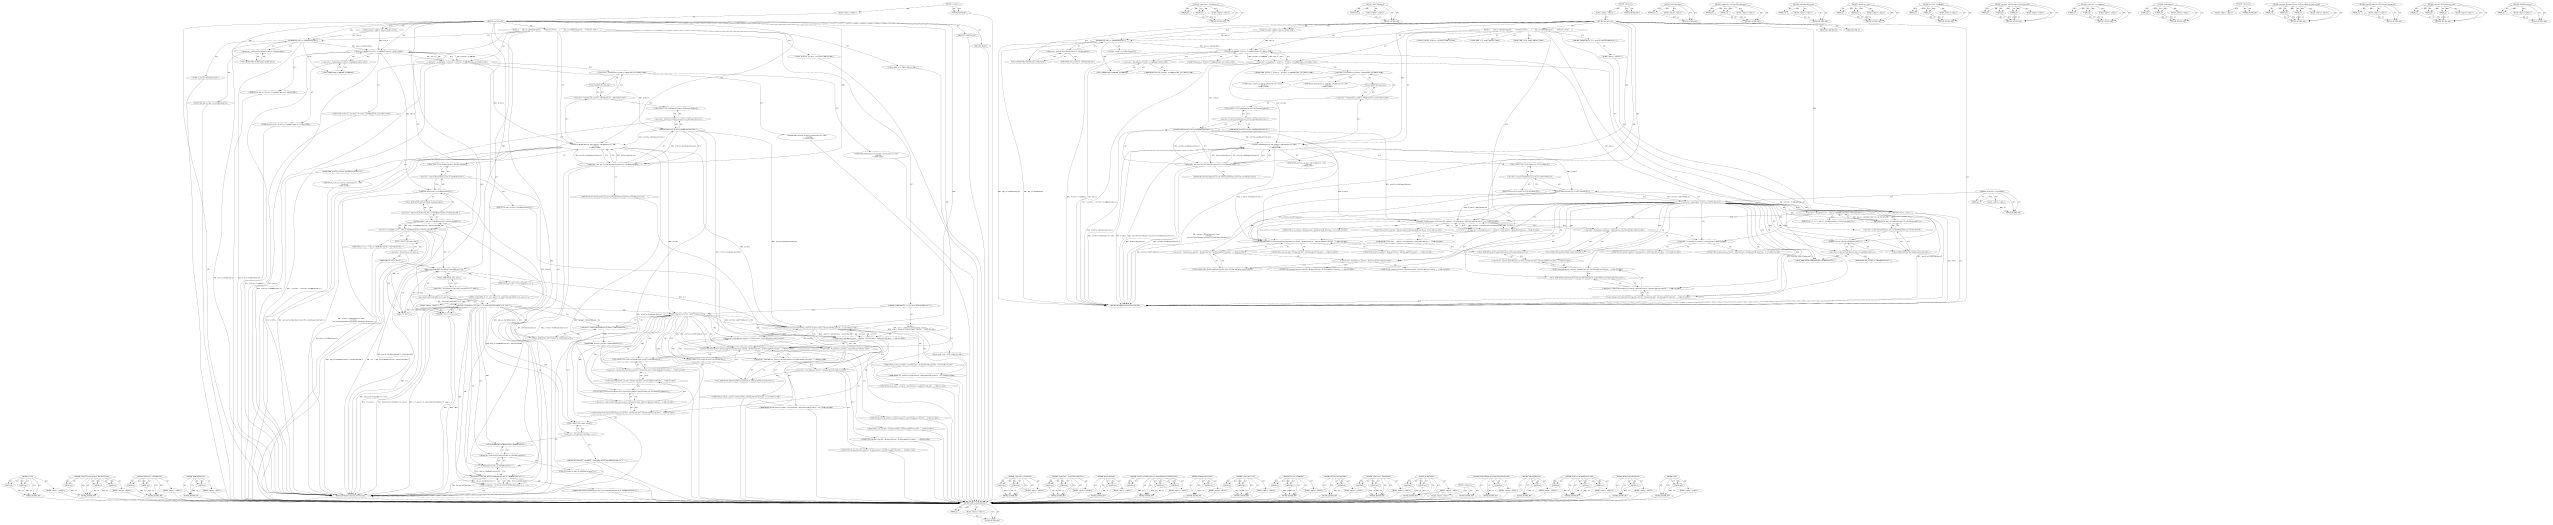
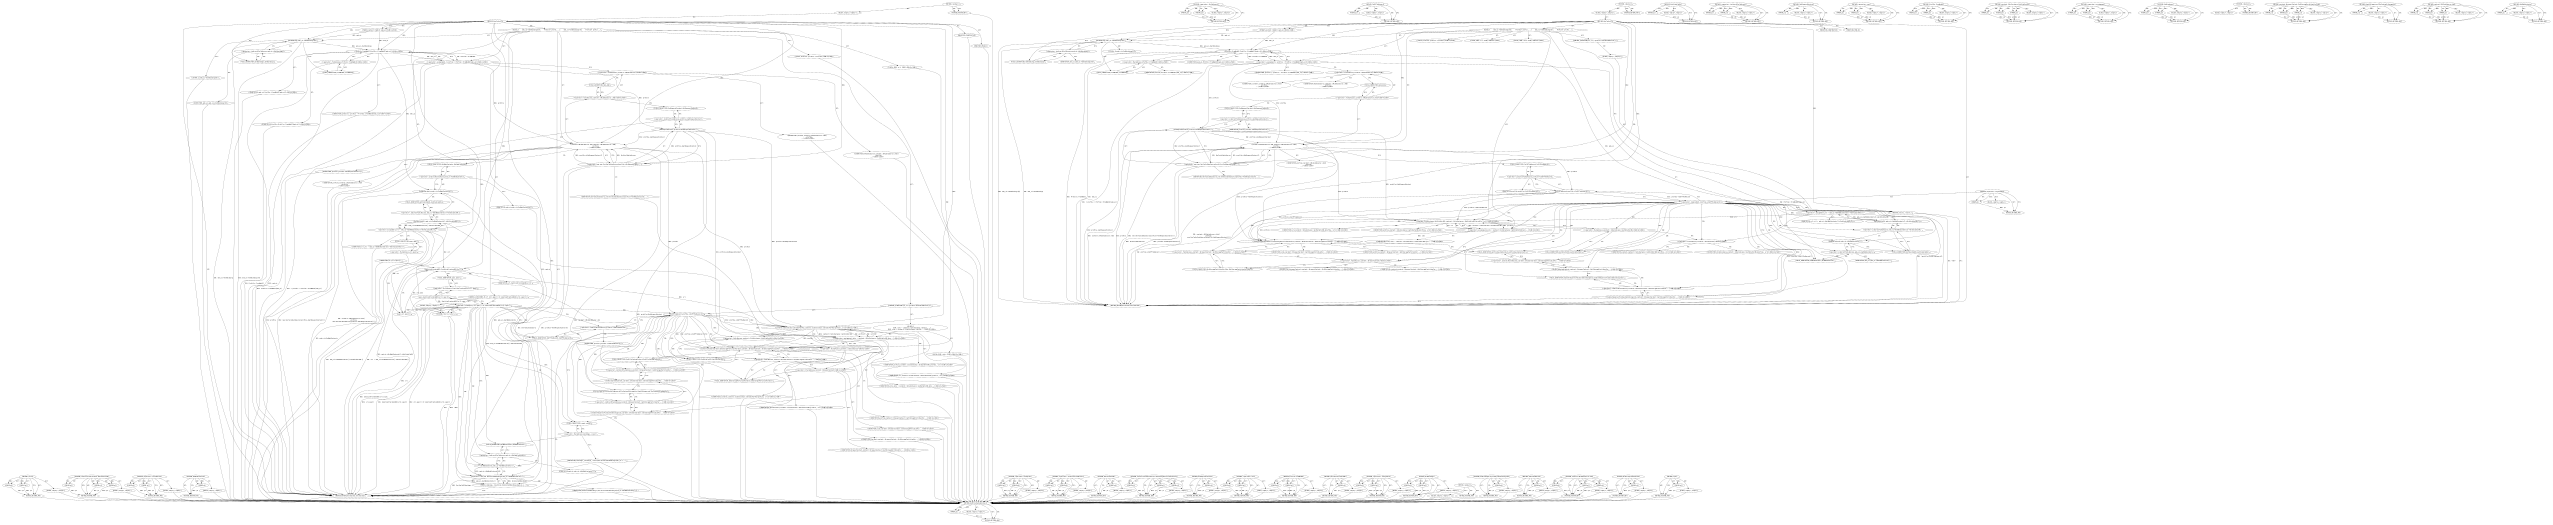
edge "(<operator>.fieldAccess,url.spec)" -> "(IDENTIFIER,url,url.spec())": removed, label "AST:"
edge "(SanitizeFrontendURL,SanitizeFrontendURL(url))" -> "(spec,SanitizeFrontendURL(url).spec())": now "(<operator>.fieldAccess,SanitizeFrontendURL(url).spec)" -> "(spec,SanitizeFrontendURL(url).spec())"
